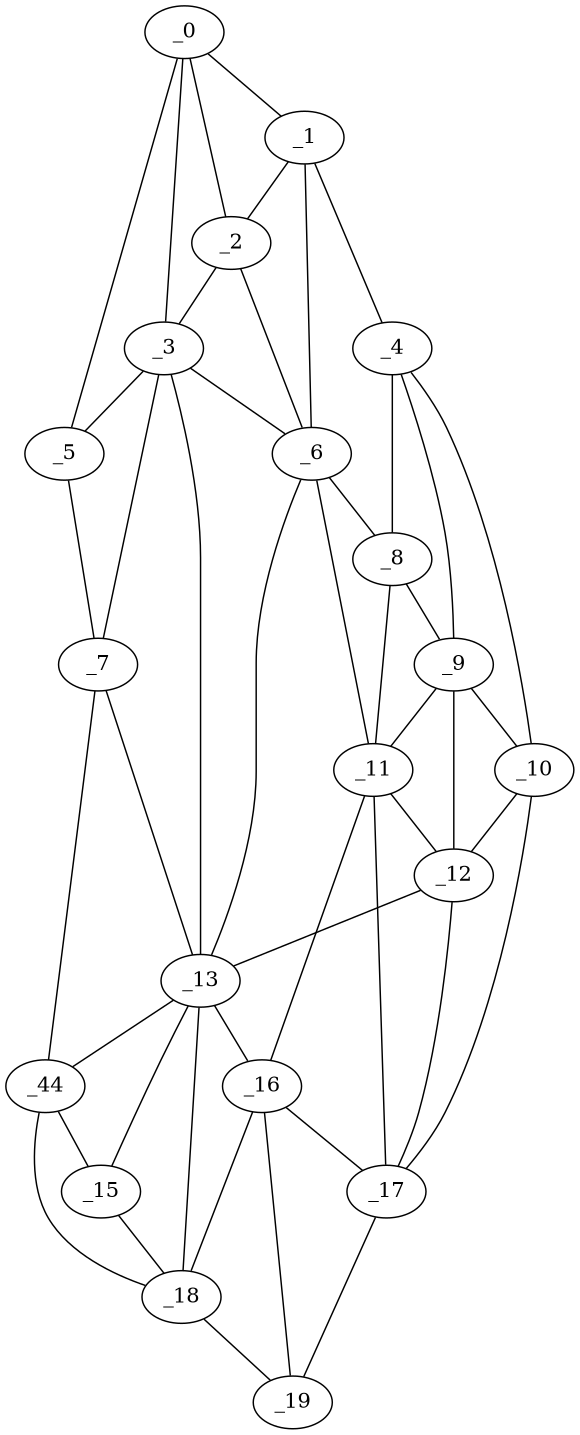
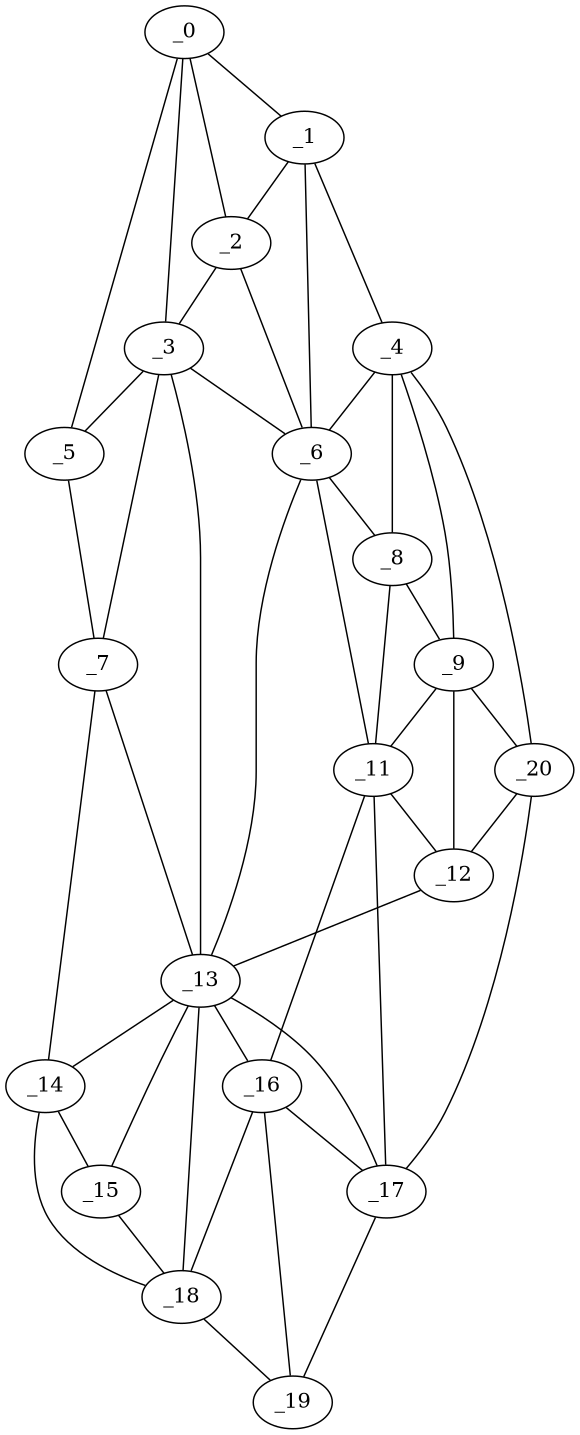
edge "_4" -- "_6": added
node "_10": label "_10" -> "_20"
edge "_12" -- "_17": now "_13" -- "_17"
node "_44": label "_44" -> "_14"
